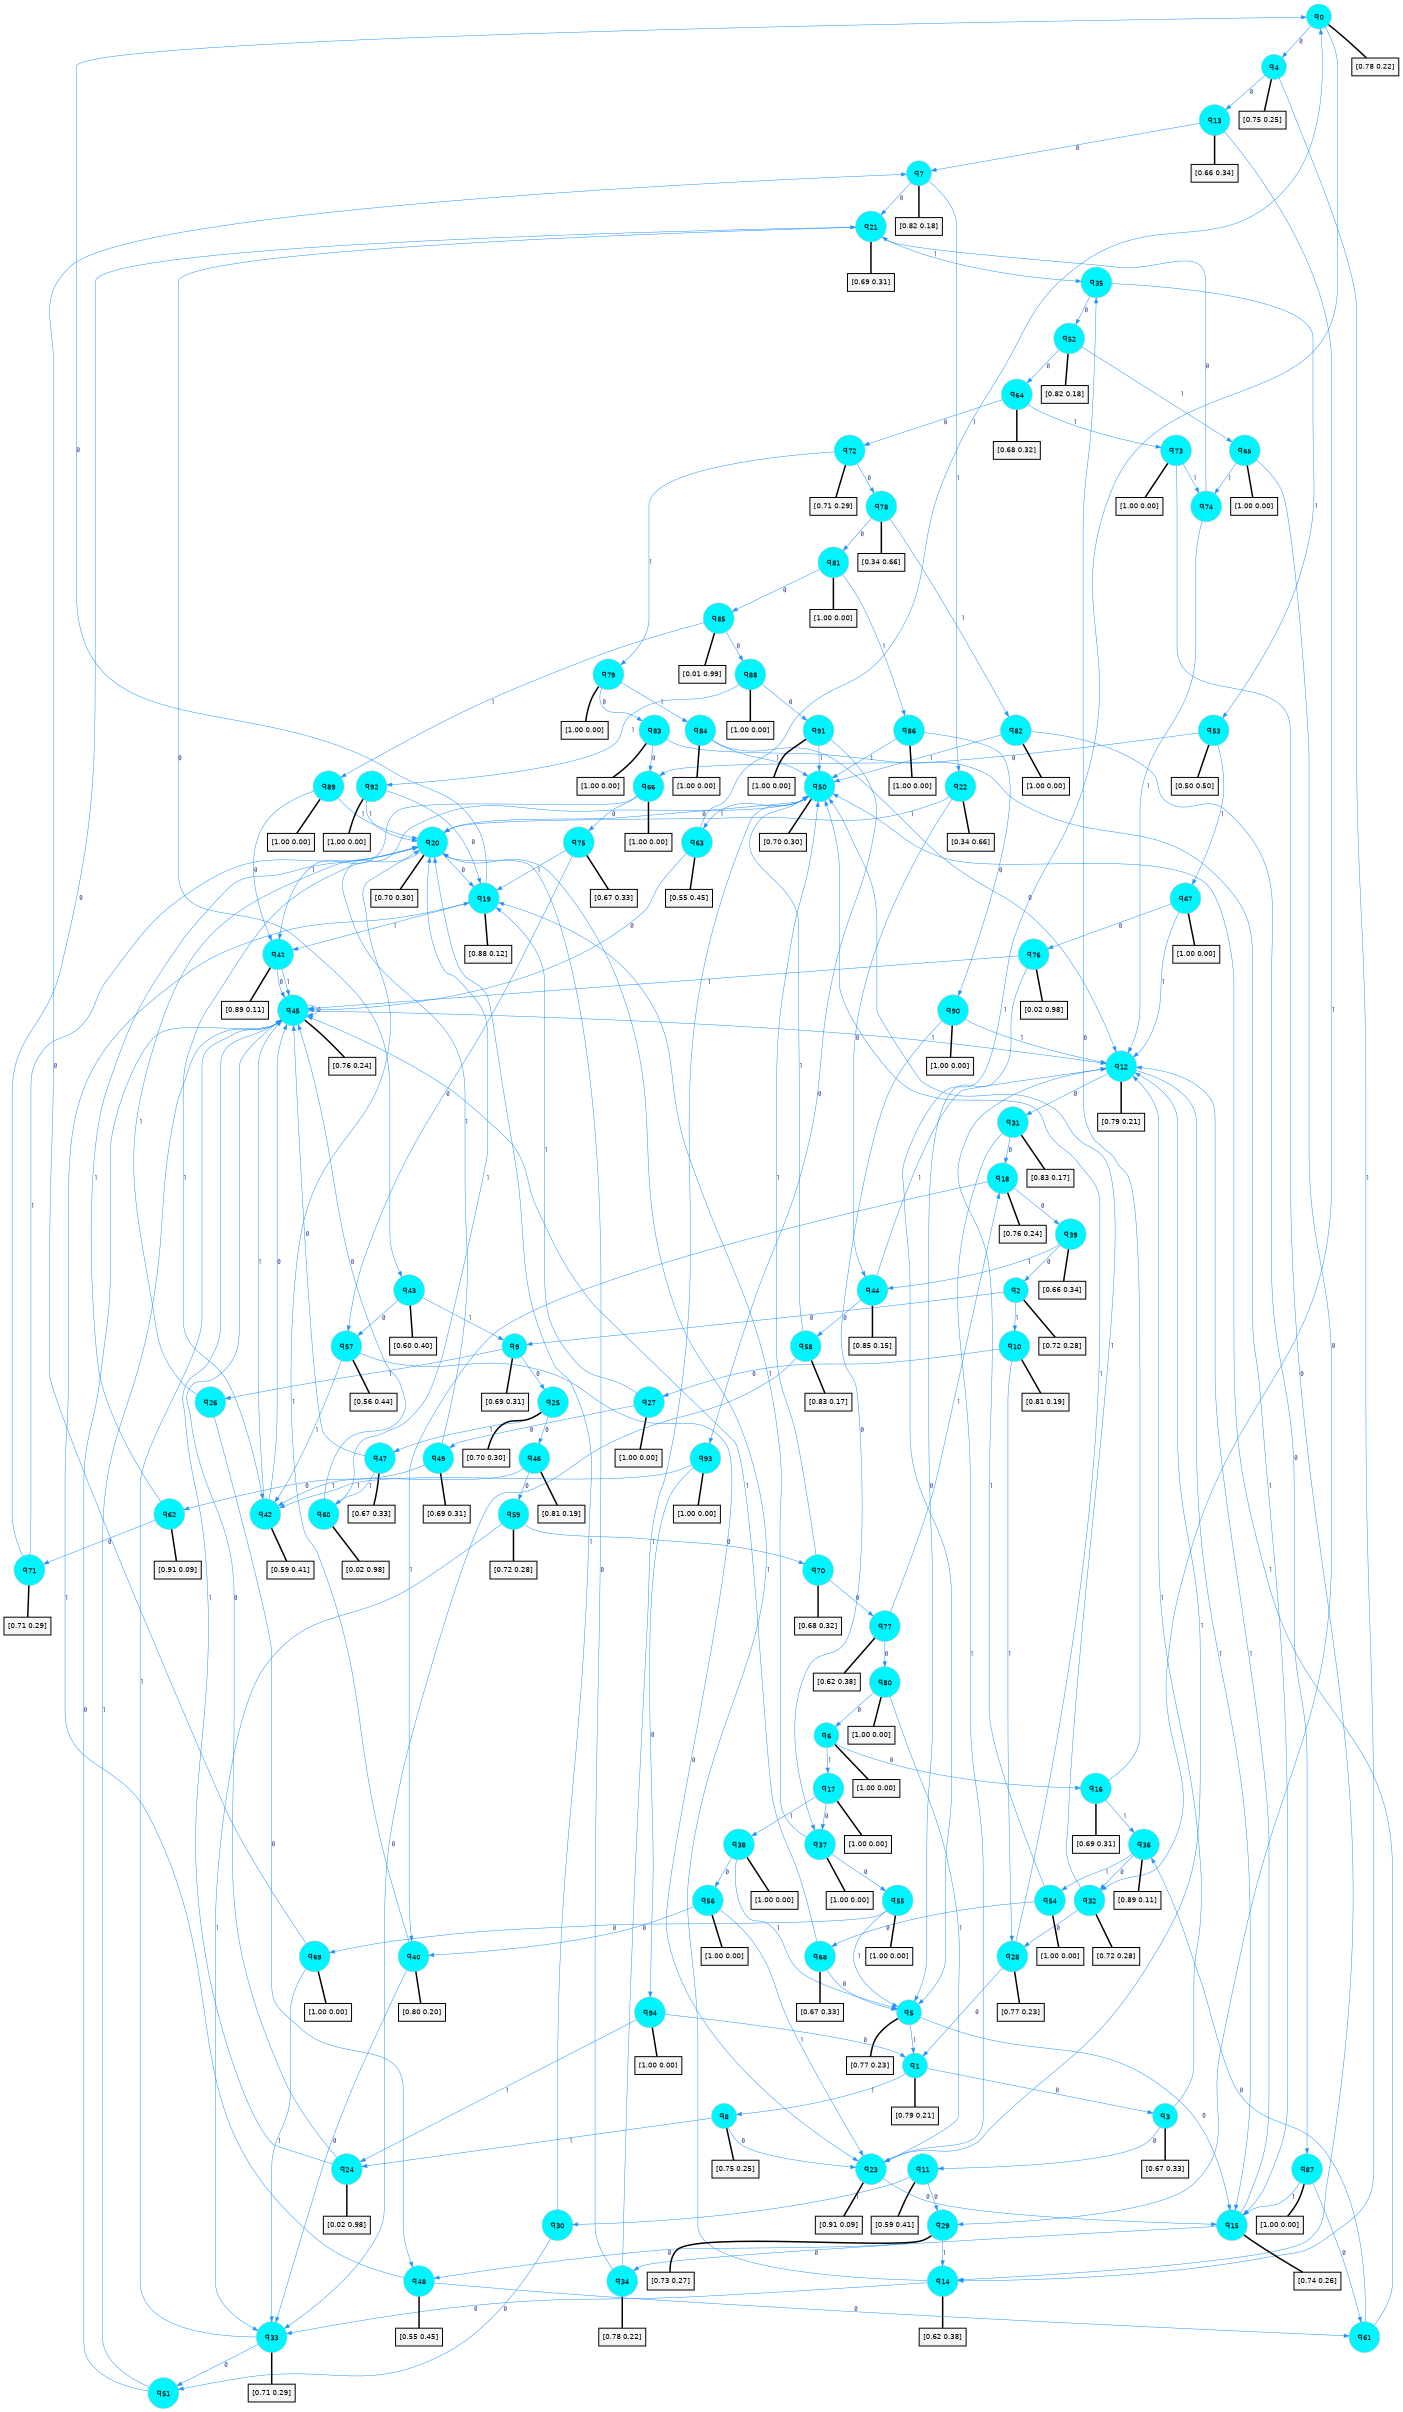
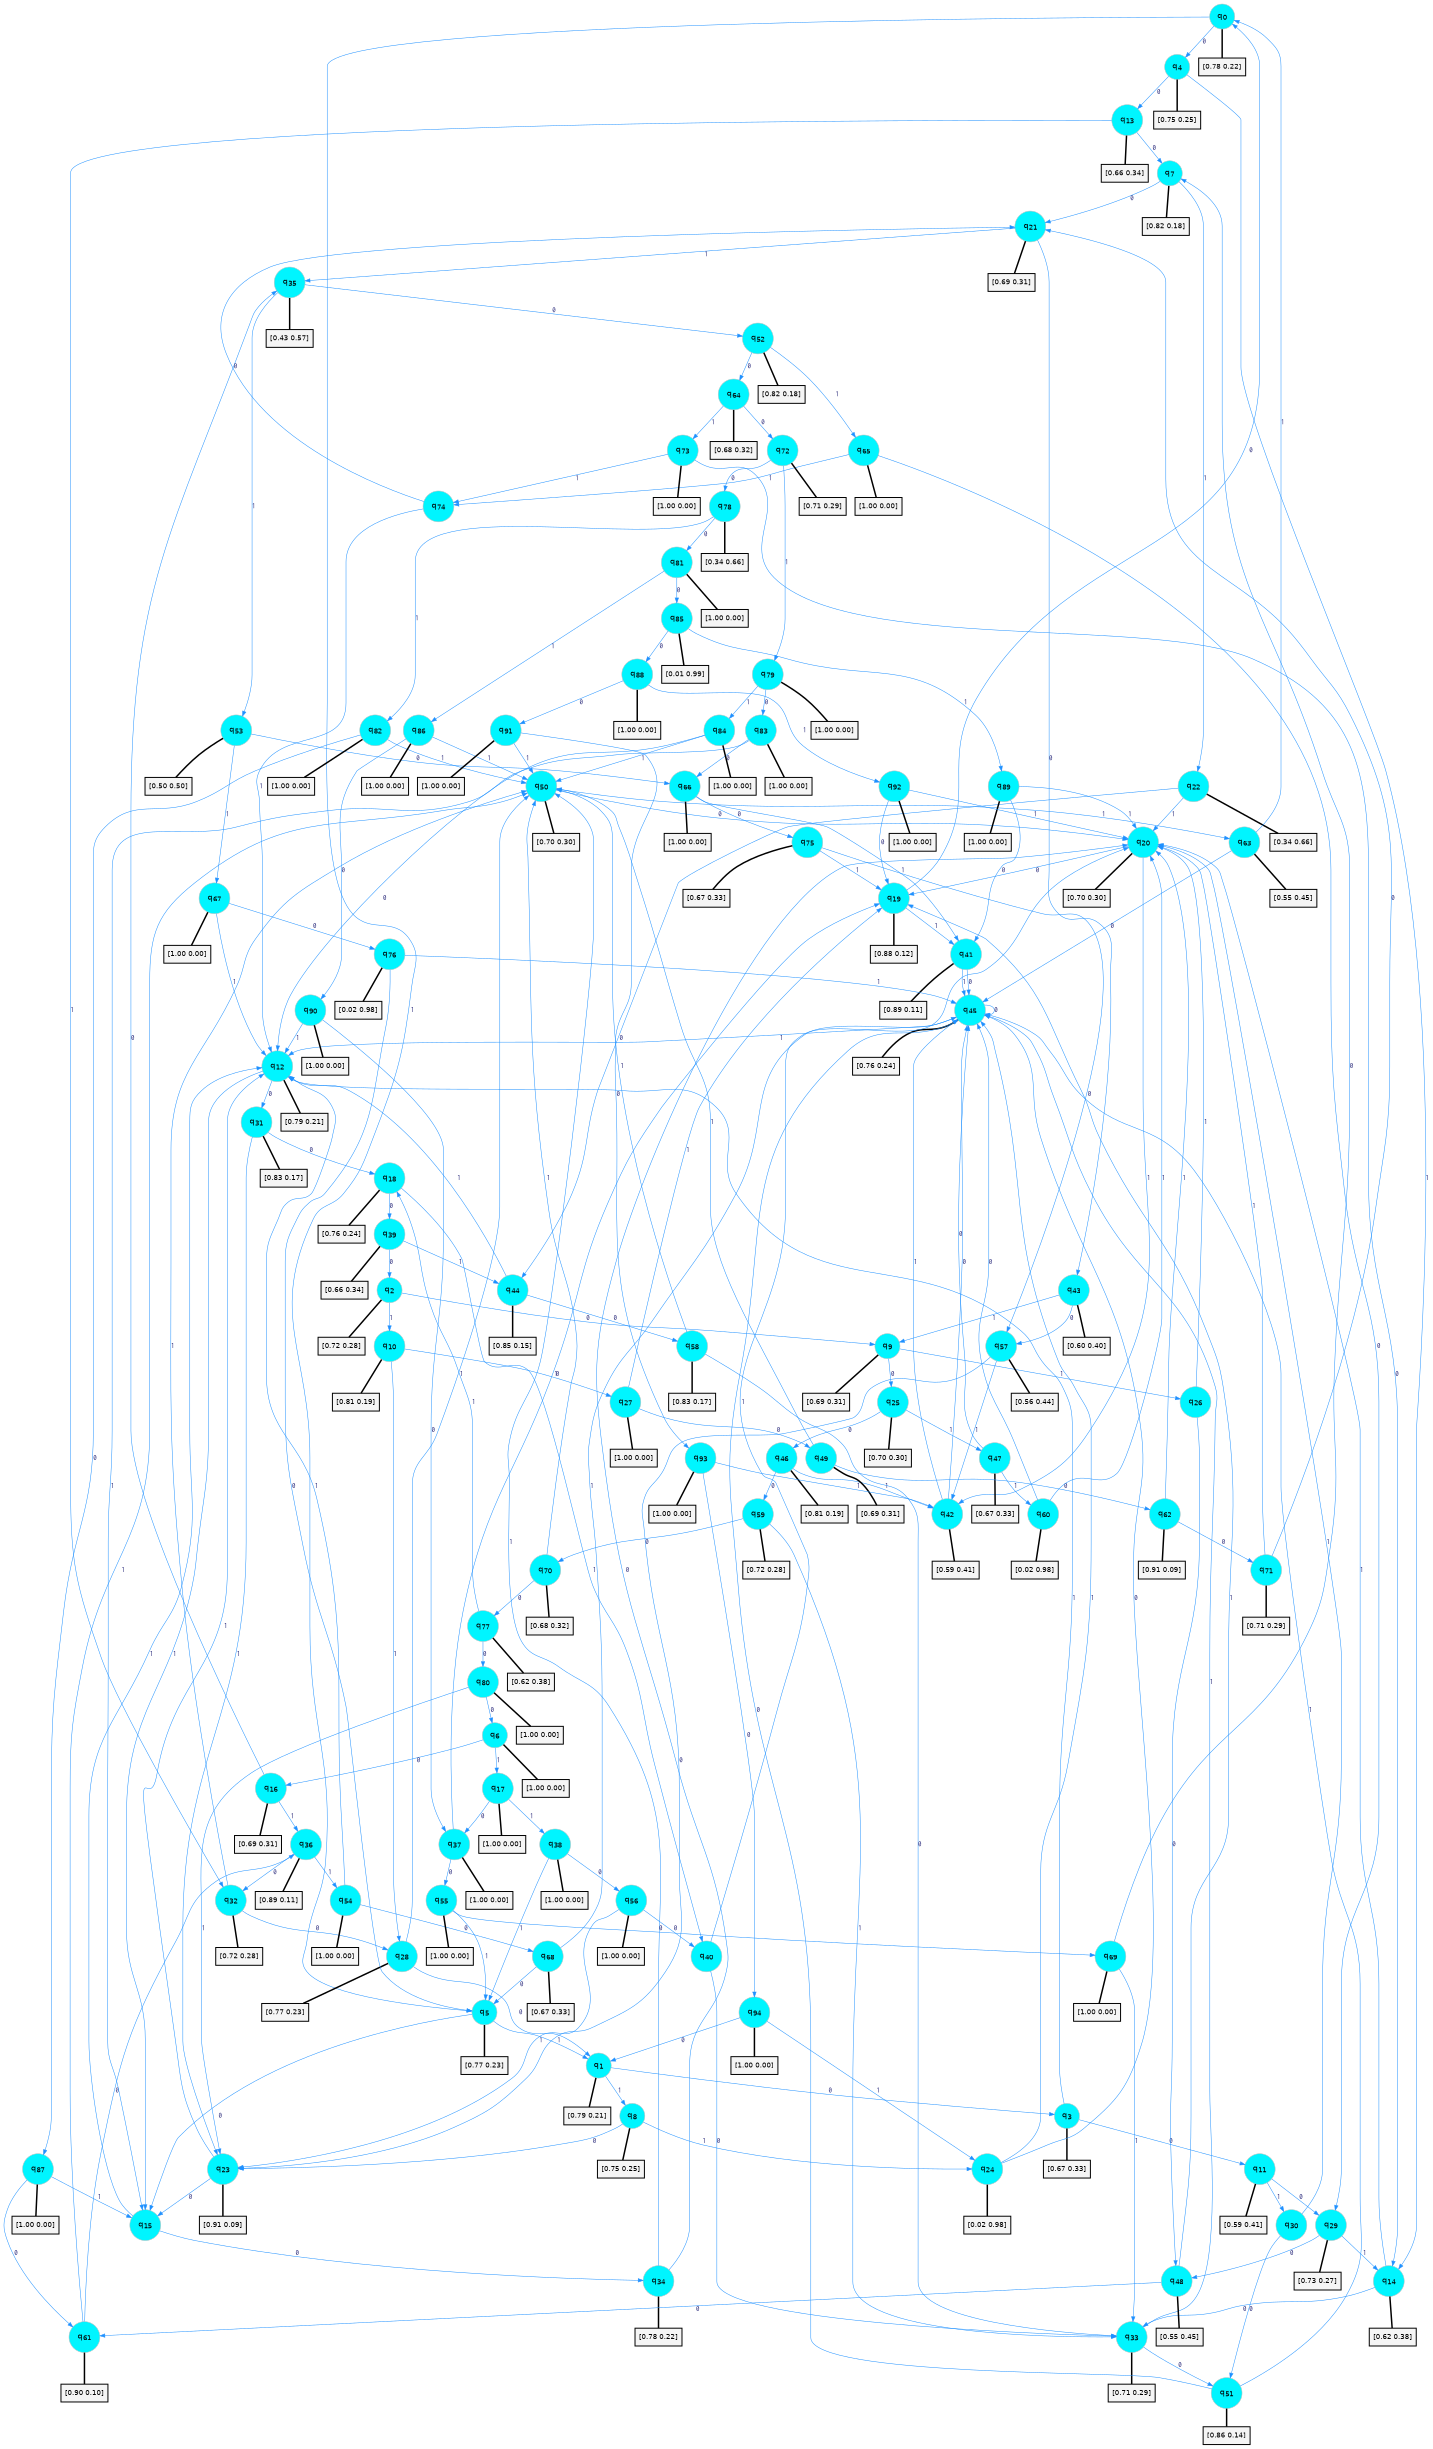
node "[0.43 0.57]": added
node "[0.80 0.20]": removed
node "[0.74 0.26]": removed
node "[0.90 0.10]": added
node "[0.86 0.14]": added
